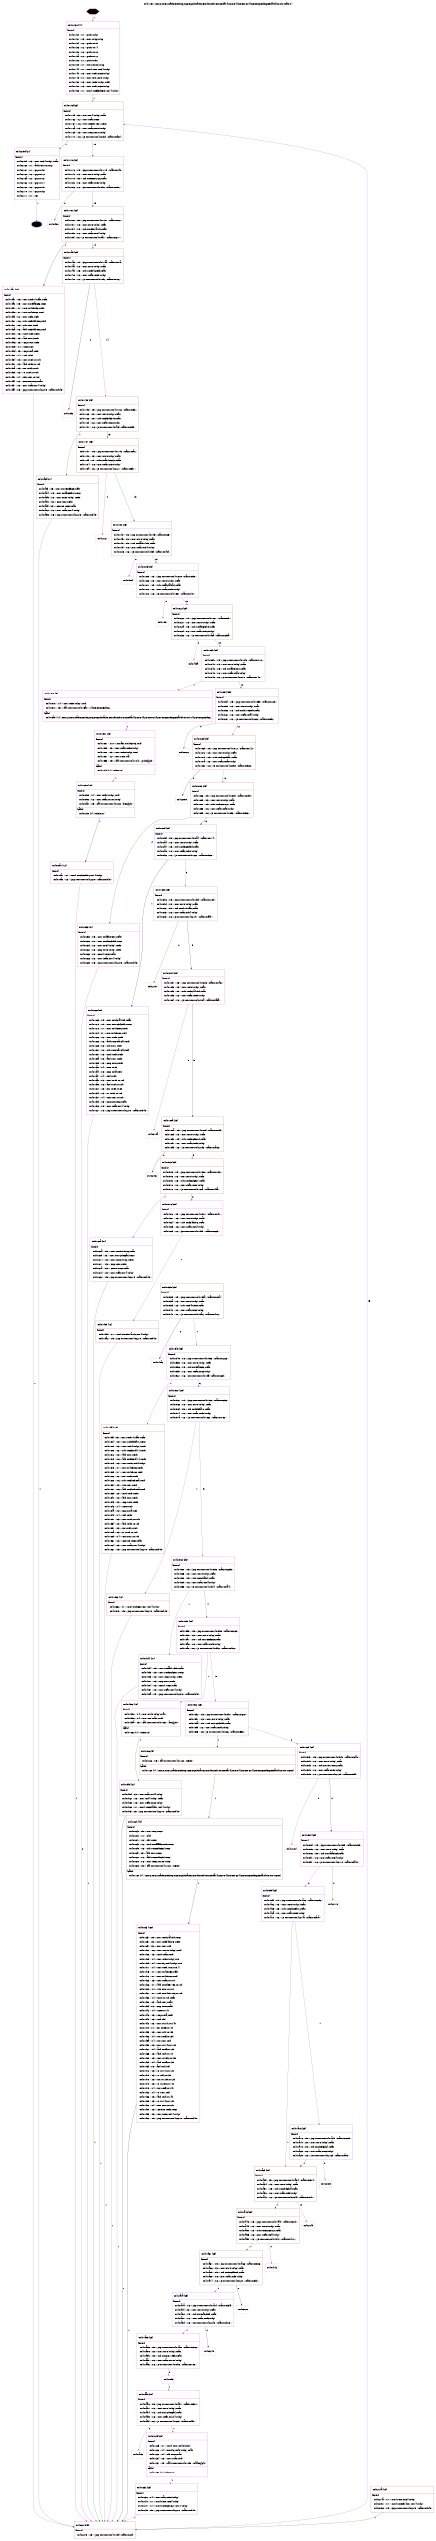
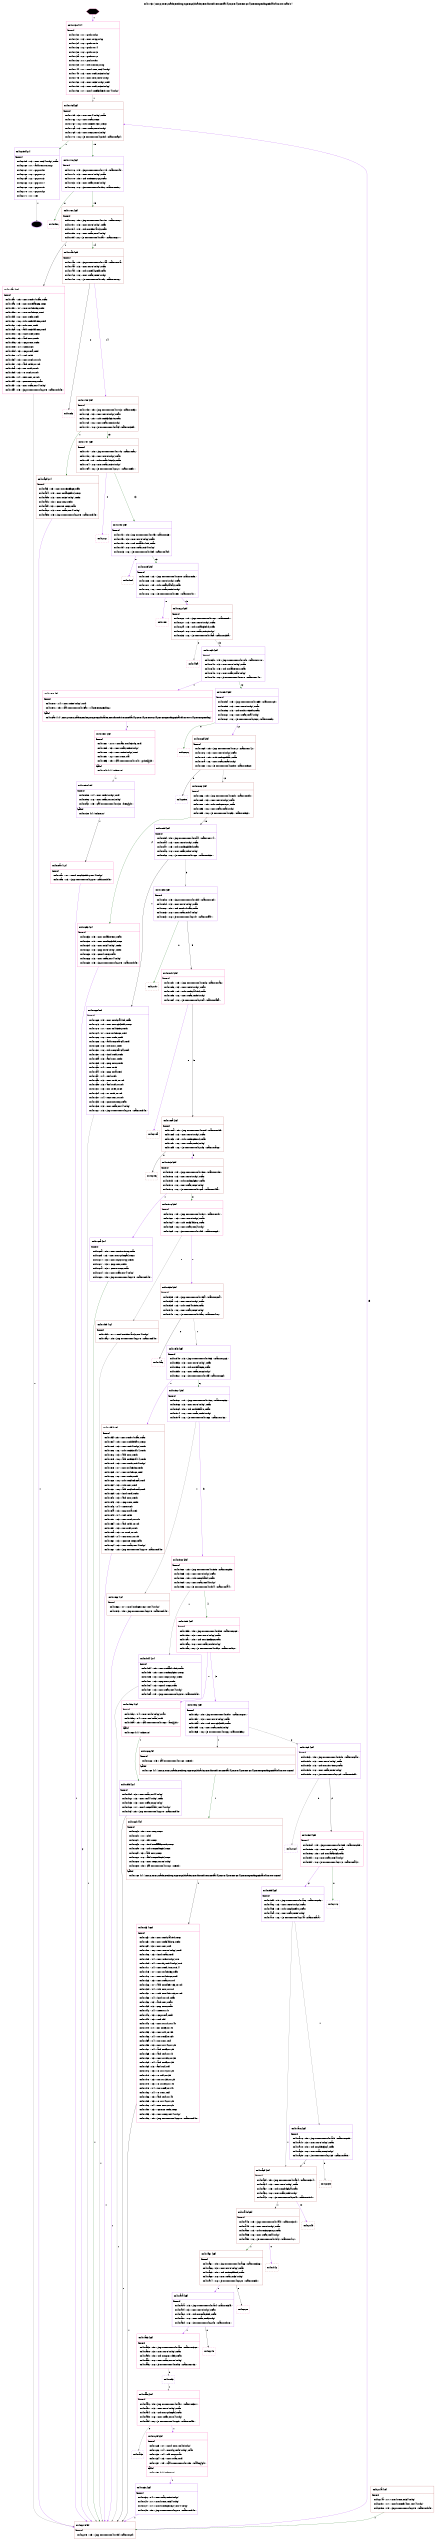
edge "0x40191c [25]" -> "0x401935 [25]": added, label "7"
